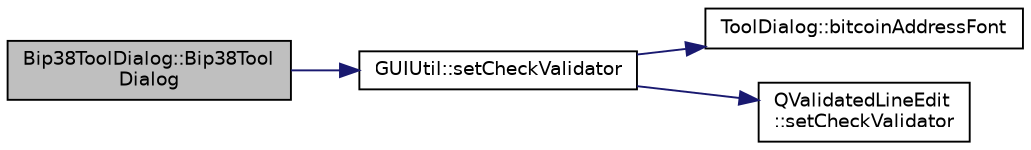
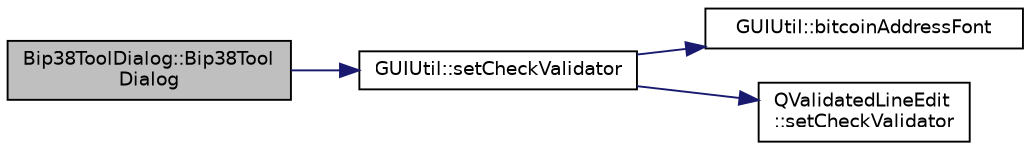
node "ToolDialog::bitcoinAddressFont": label "ToolDialog::bitcoinAddressFont" -> "GUIUtil::bitcoinAddressFont"
